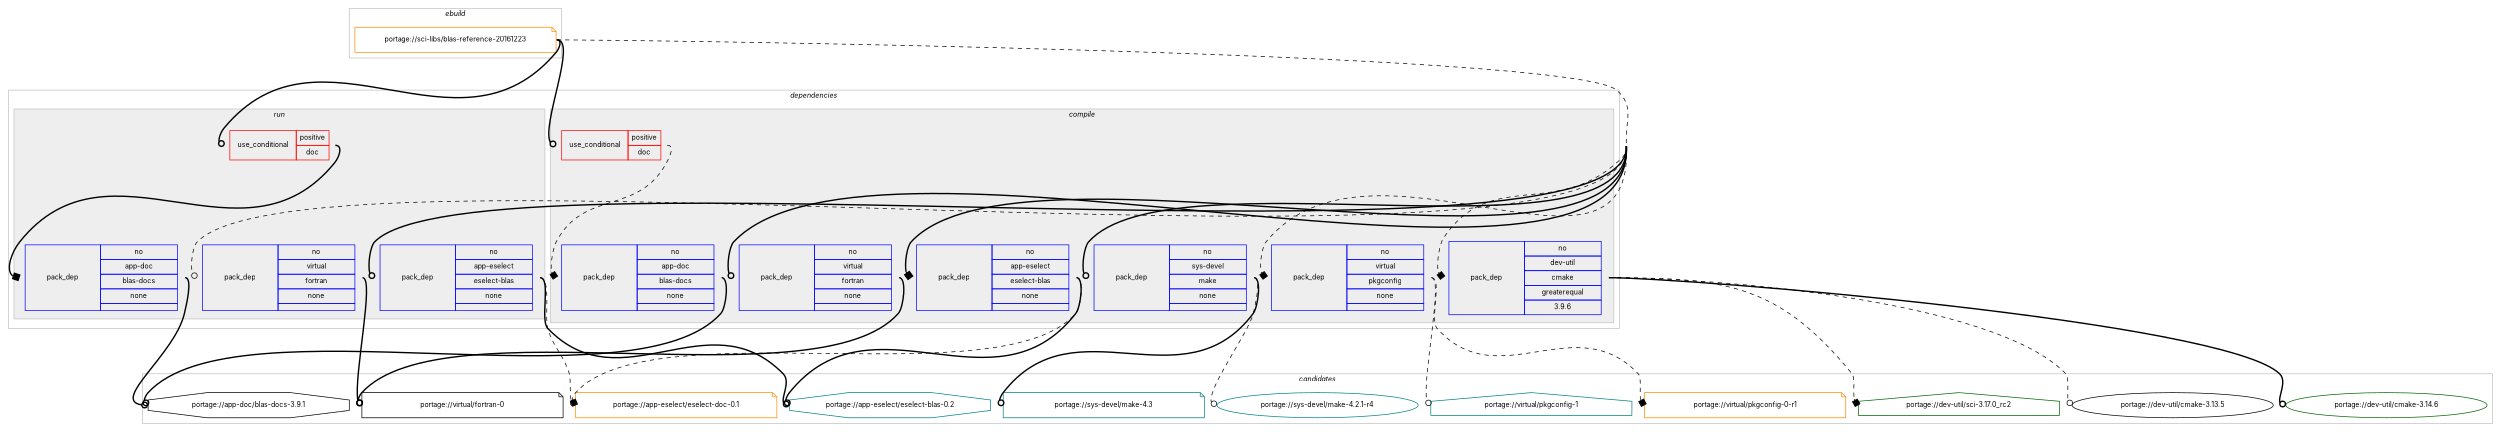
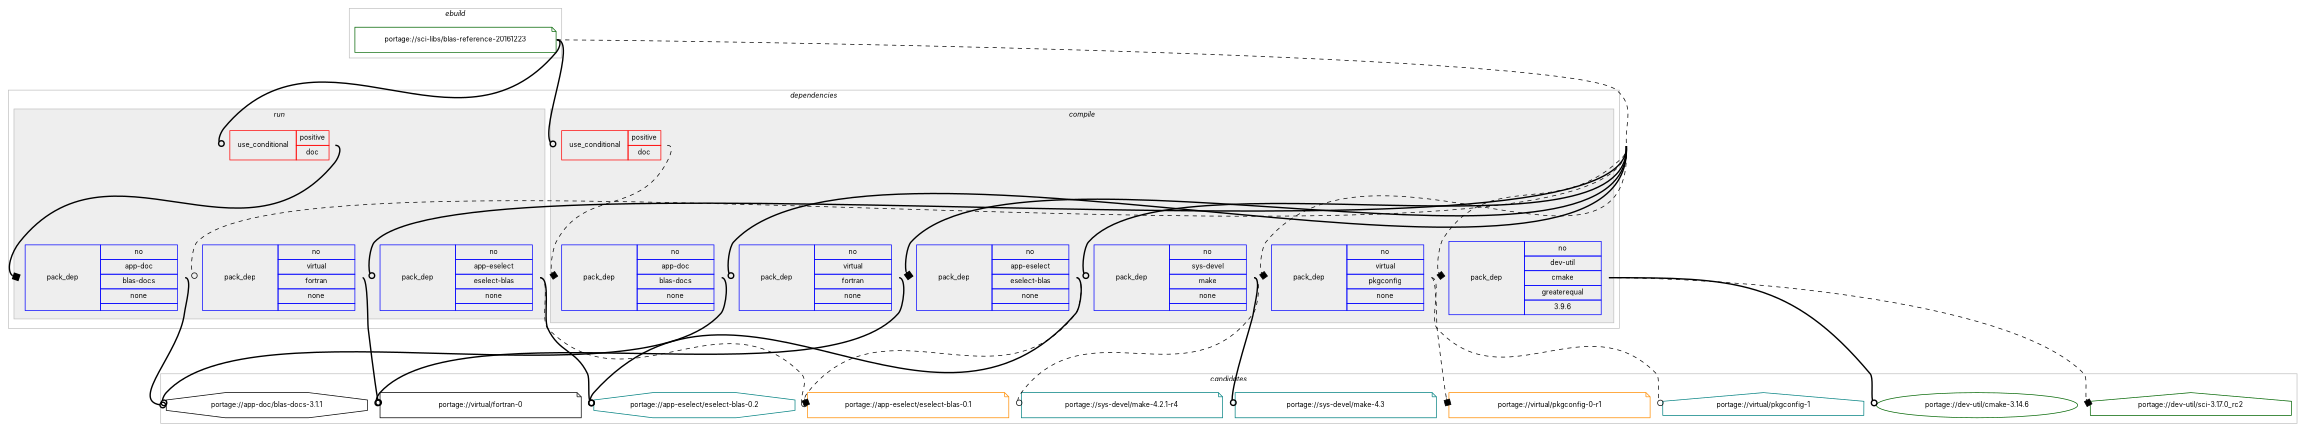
node "portage://sci-libs/blas-reference-20161223": color darkorange -> darkgreen
node "portage://app-doc/blas-docs-3.9.1": label "portage://app-doc/blas-docs-3.9.1" -> "portage://app-doc/blas-docs-3.1.1"
node "portage://app-eselect/eselect-doc-0.1": label "portage://app-eselect/eselect-doc-0.1" -> "portage://app-eselect/eselect-blas-0.1"
node "portage://sys-devel/make-4.2.1-r4": shape ellipse -> note
node "portage://dev-util/cmake-3.13.5": removed
